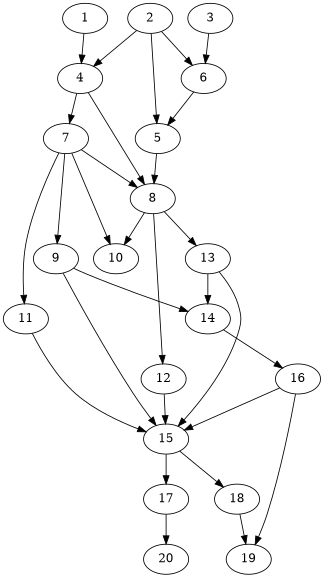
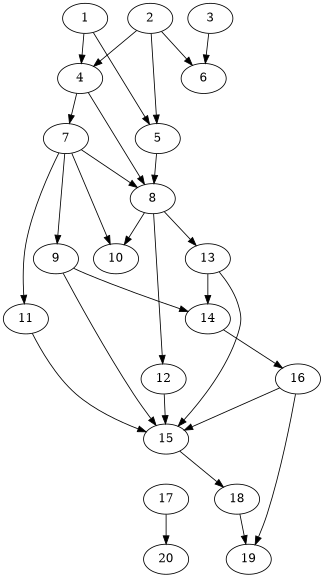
edge "6" -> "5": now "1" -> "5"
edge "15" -> "17": removed
